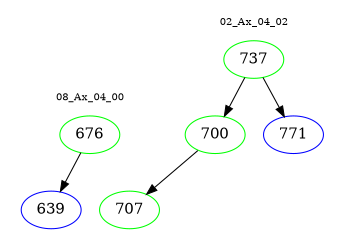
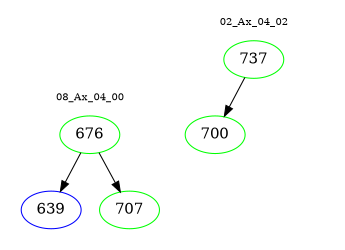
node "771": removed
edge "700" -> "707": now "676" -> "707"
